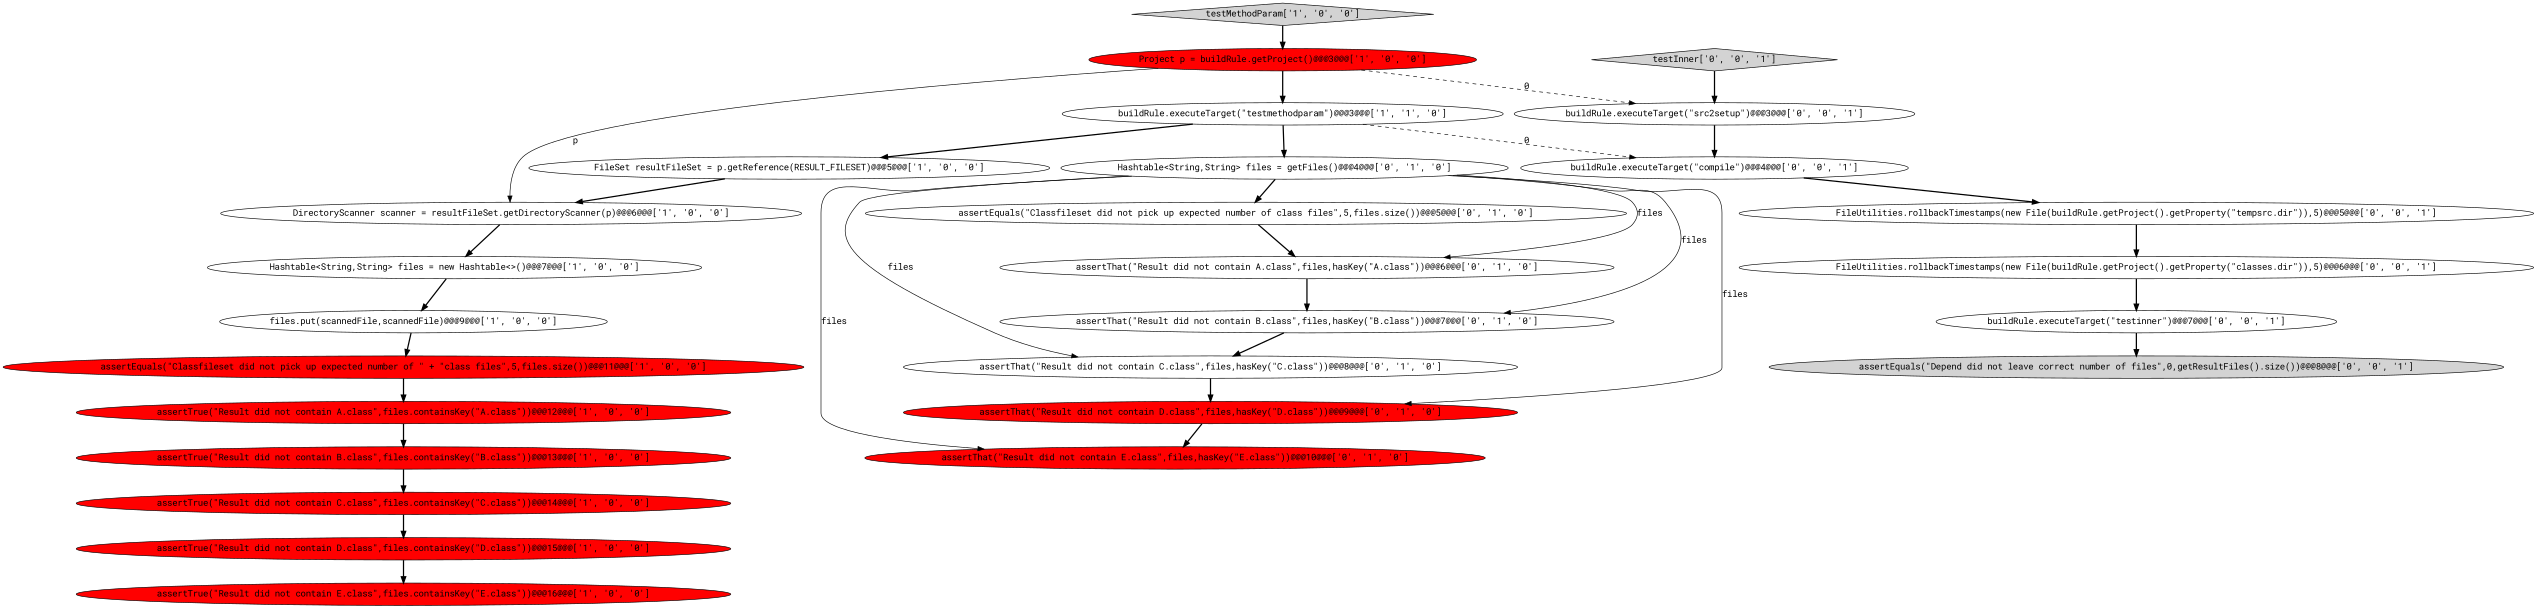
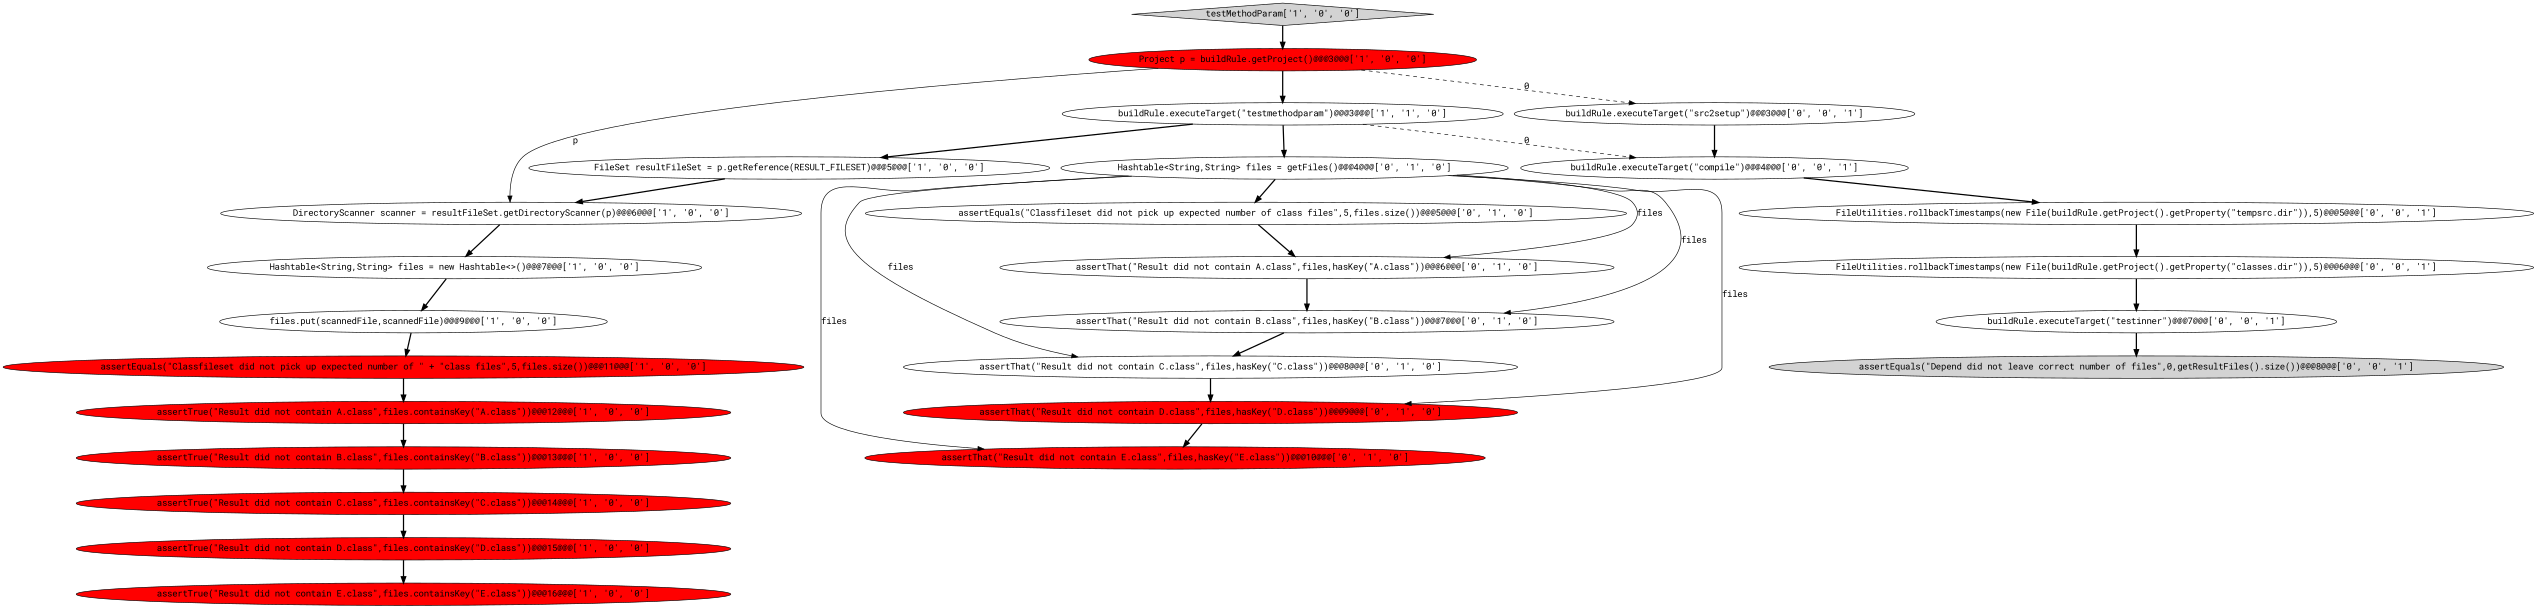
node "testInner['0', '0', '1']": removed
